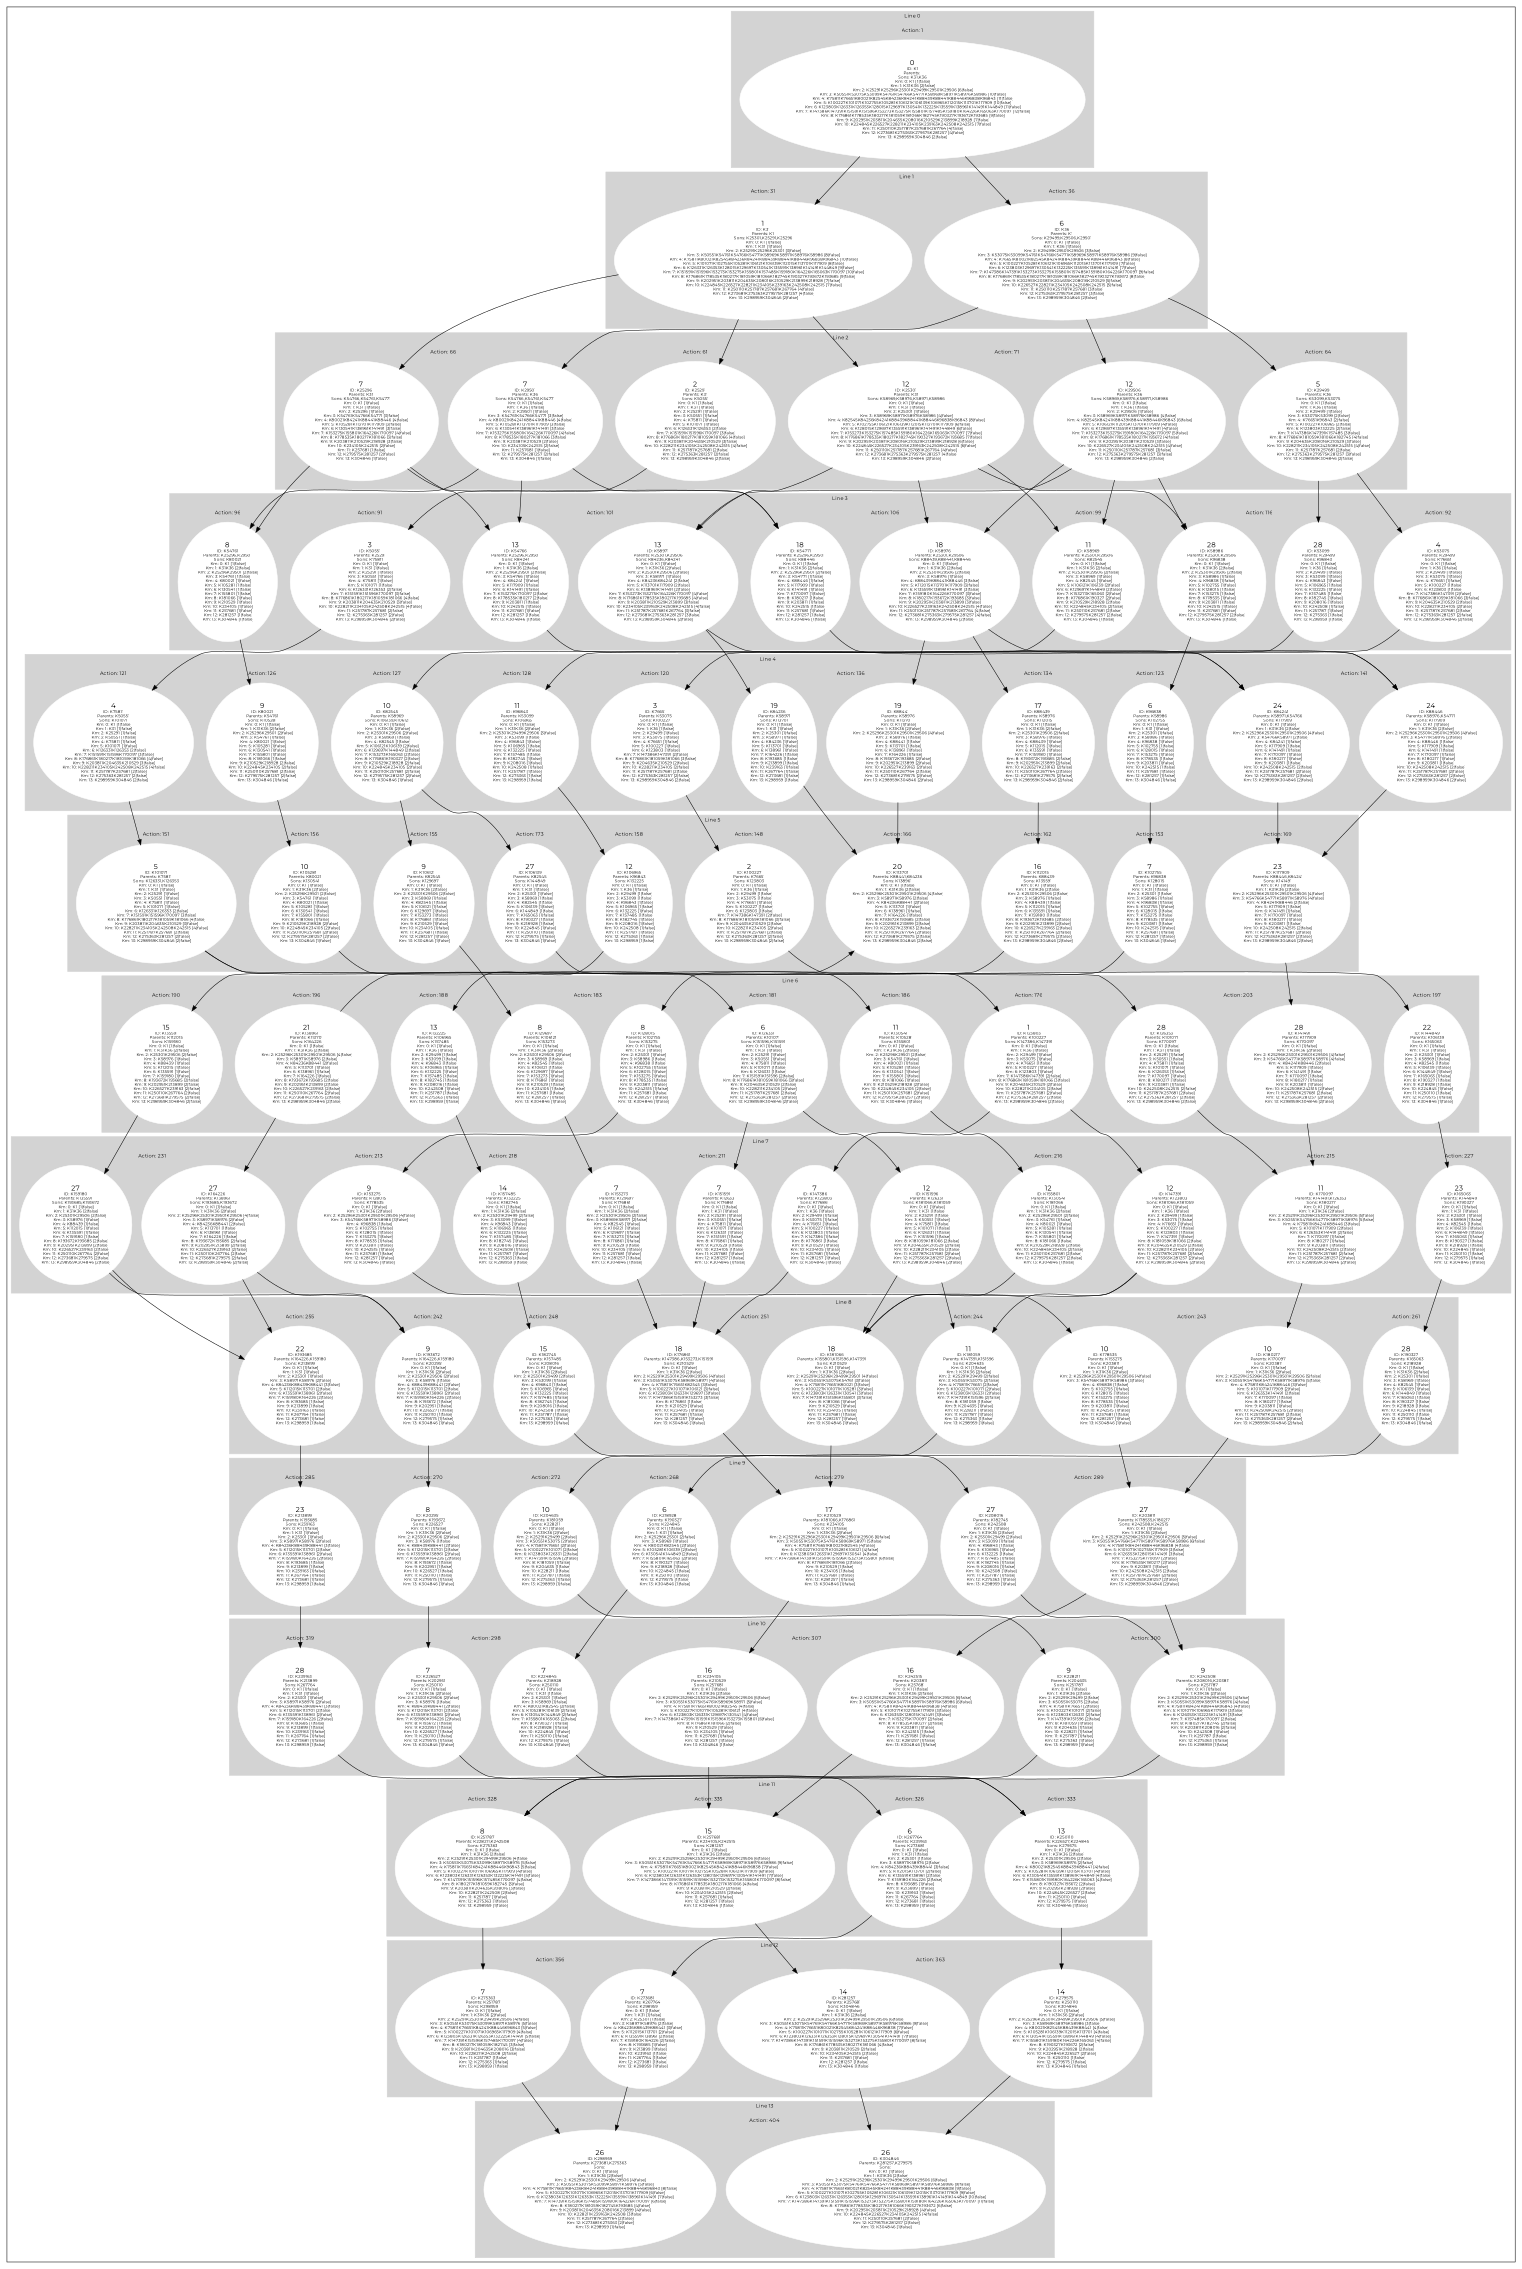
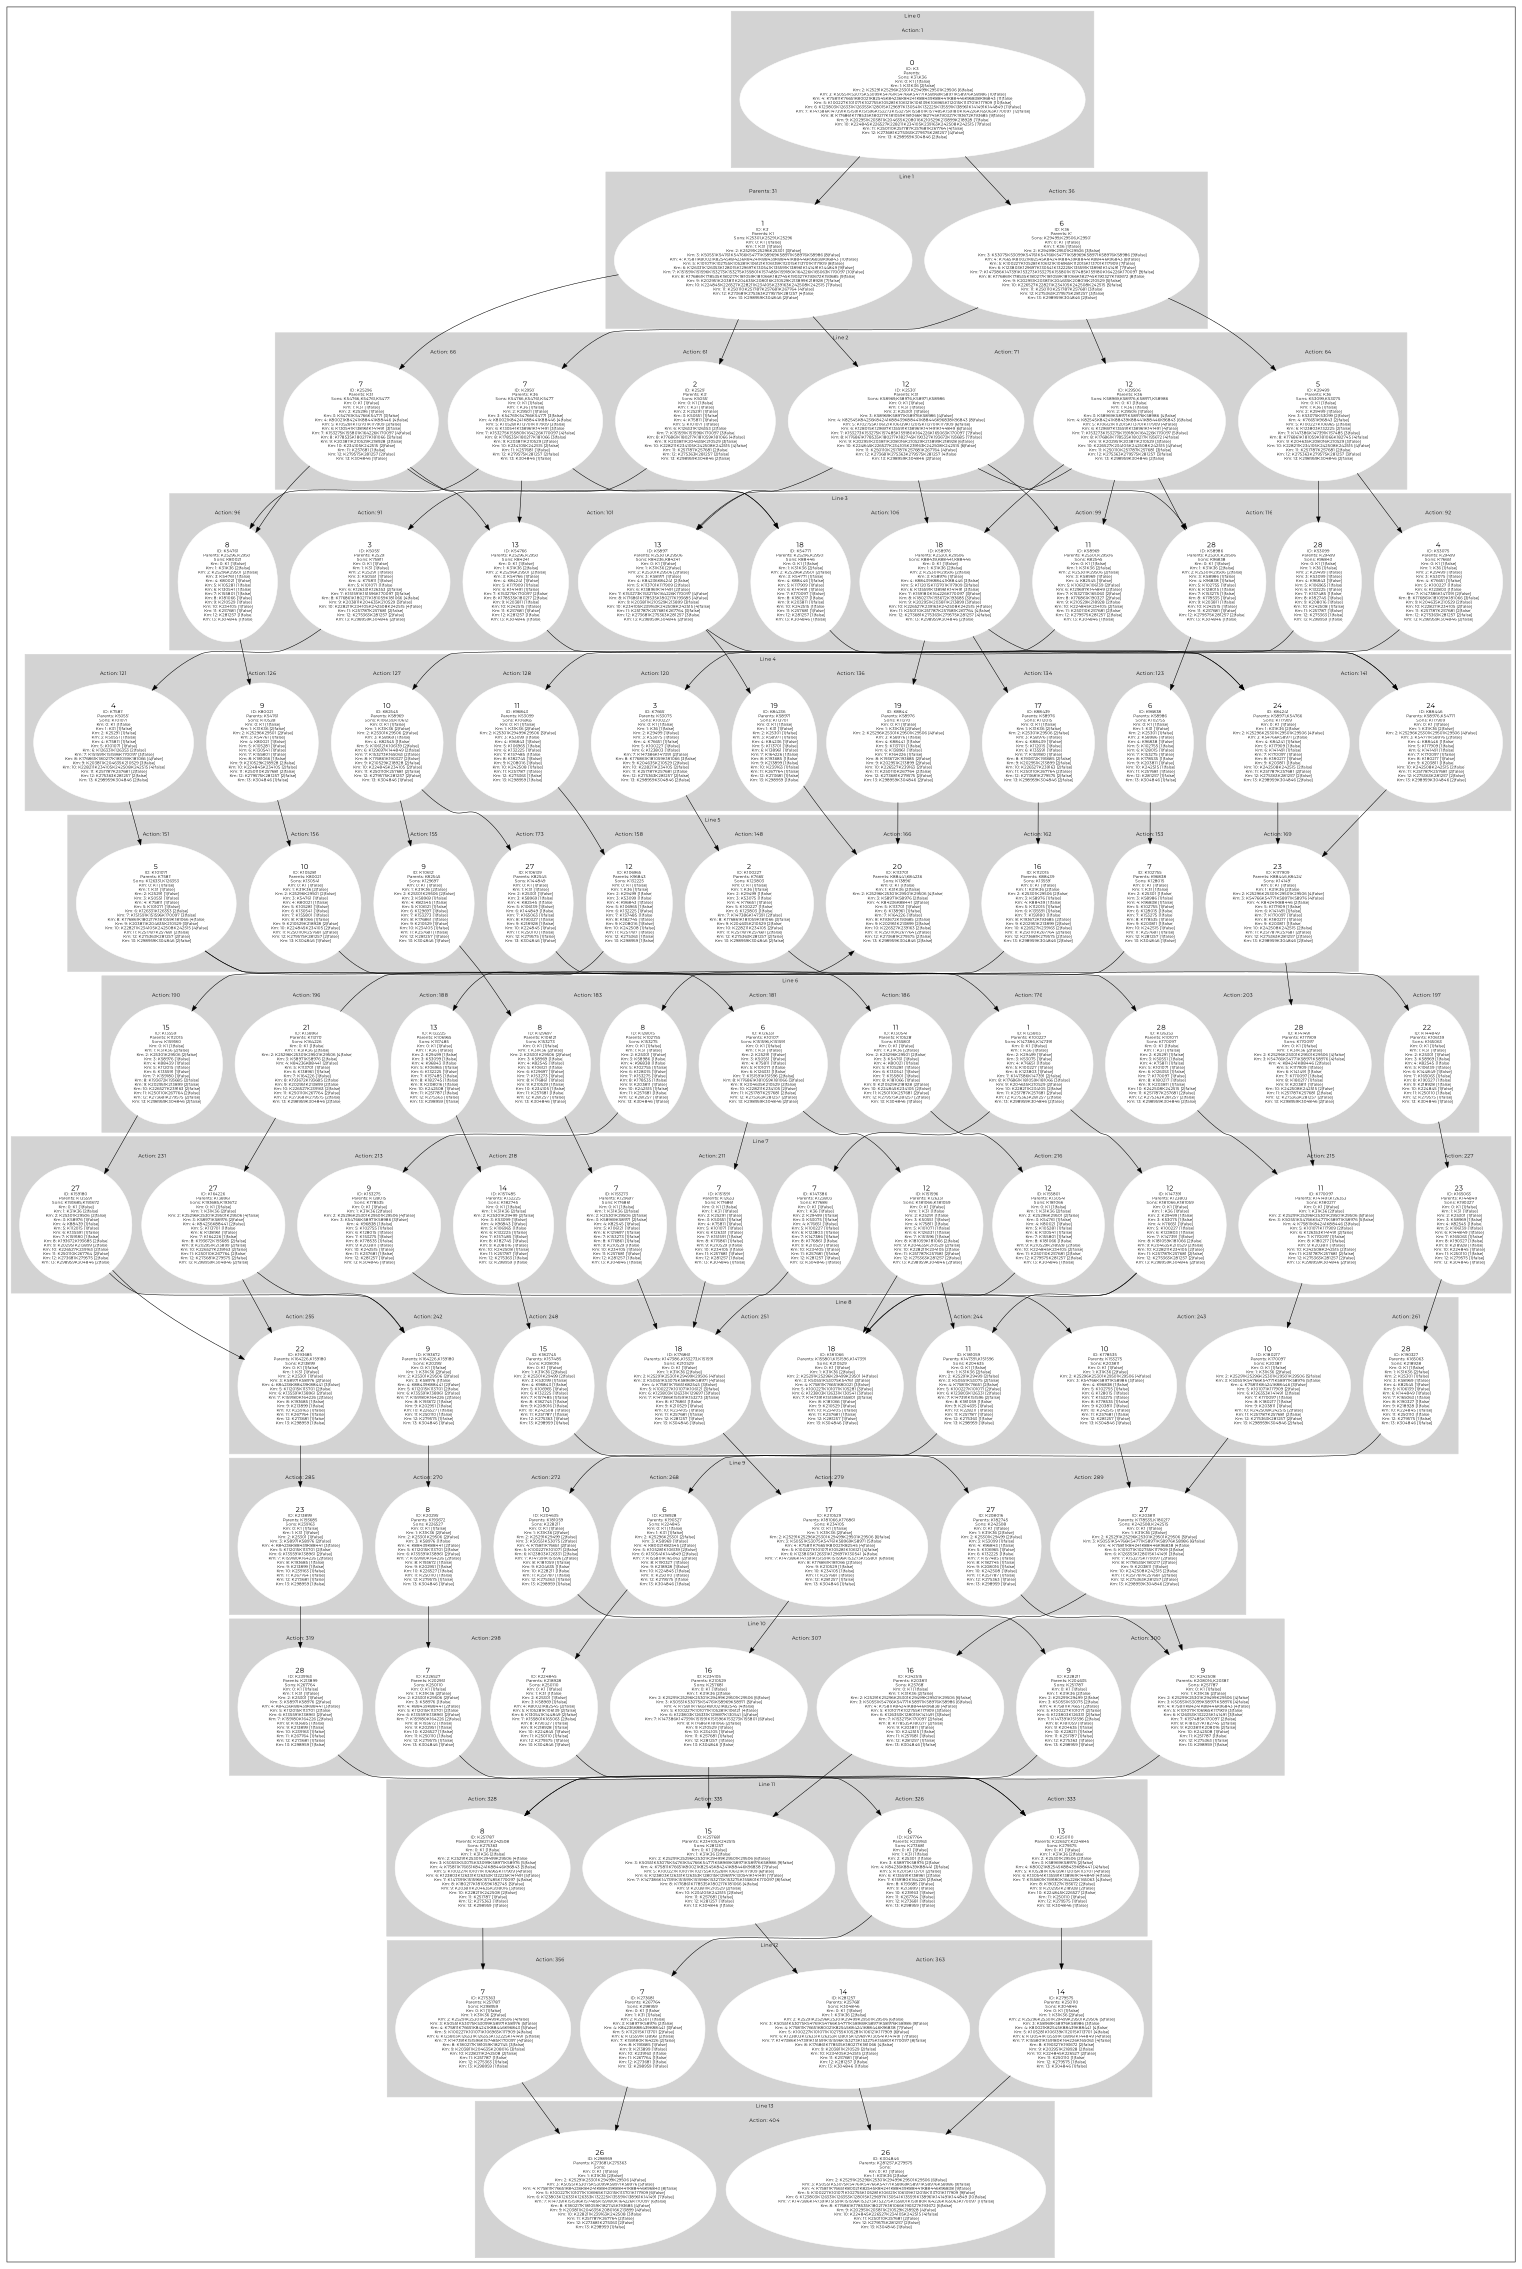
node "0": text "ID: K1" -> "ID: K3"
cluster "Action: 31": label "Action: 31" -> "Parents: 31"
